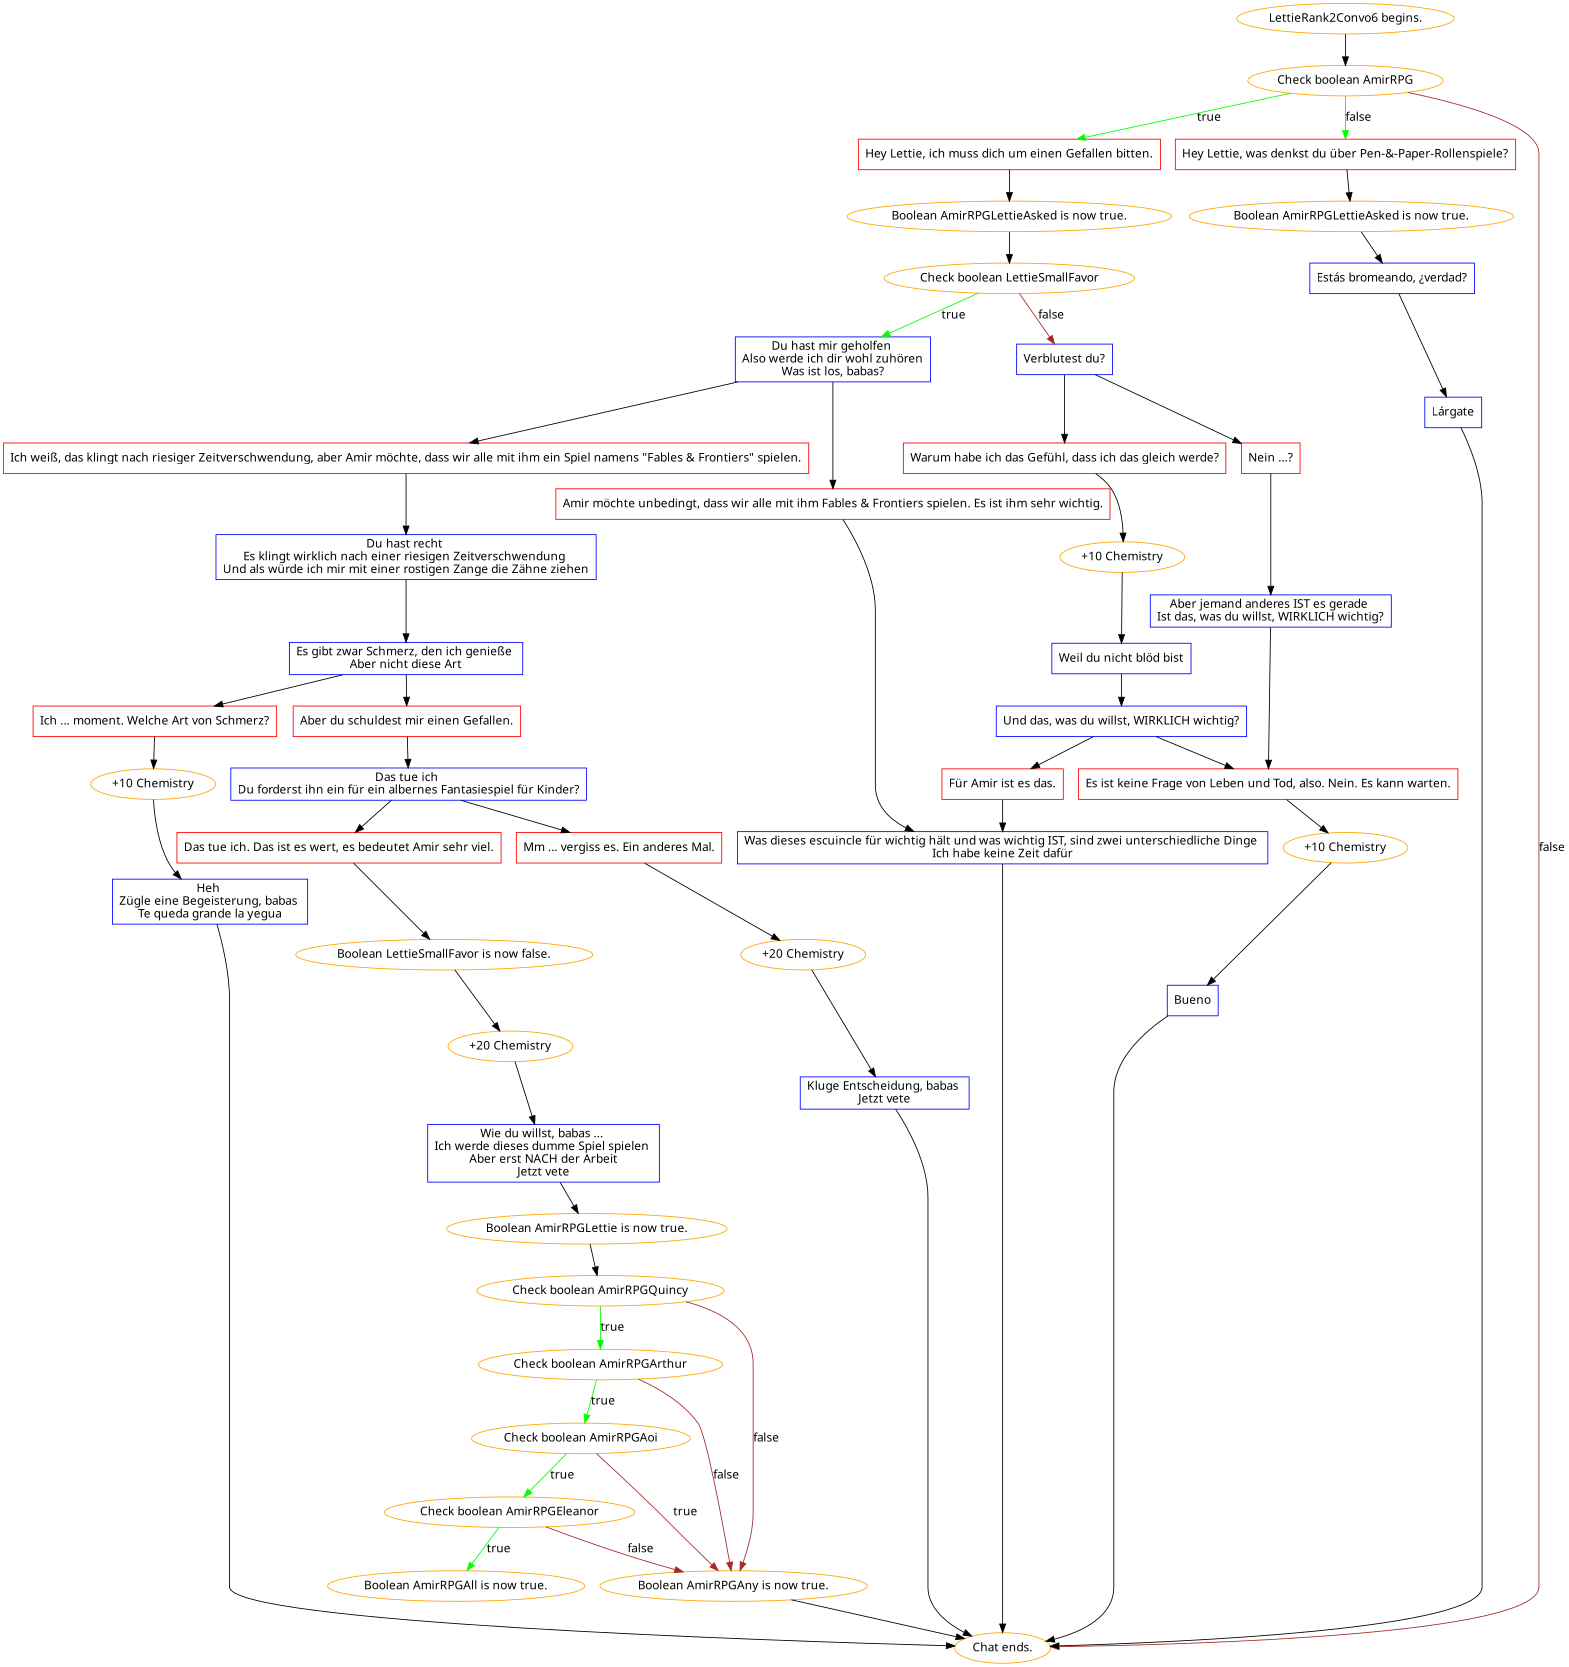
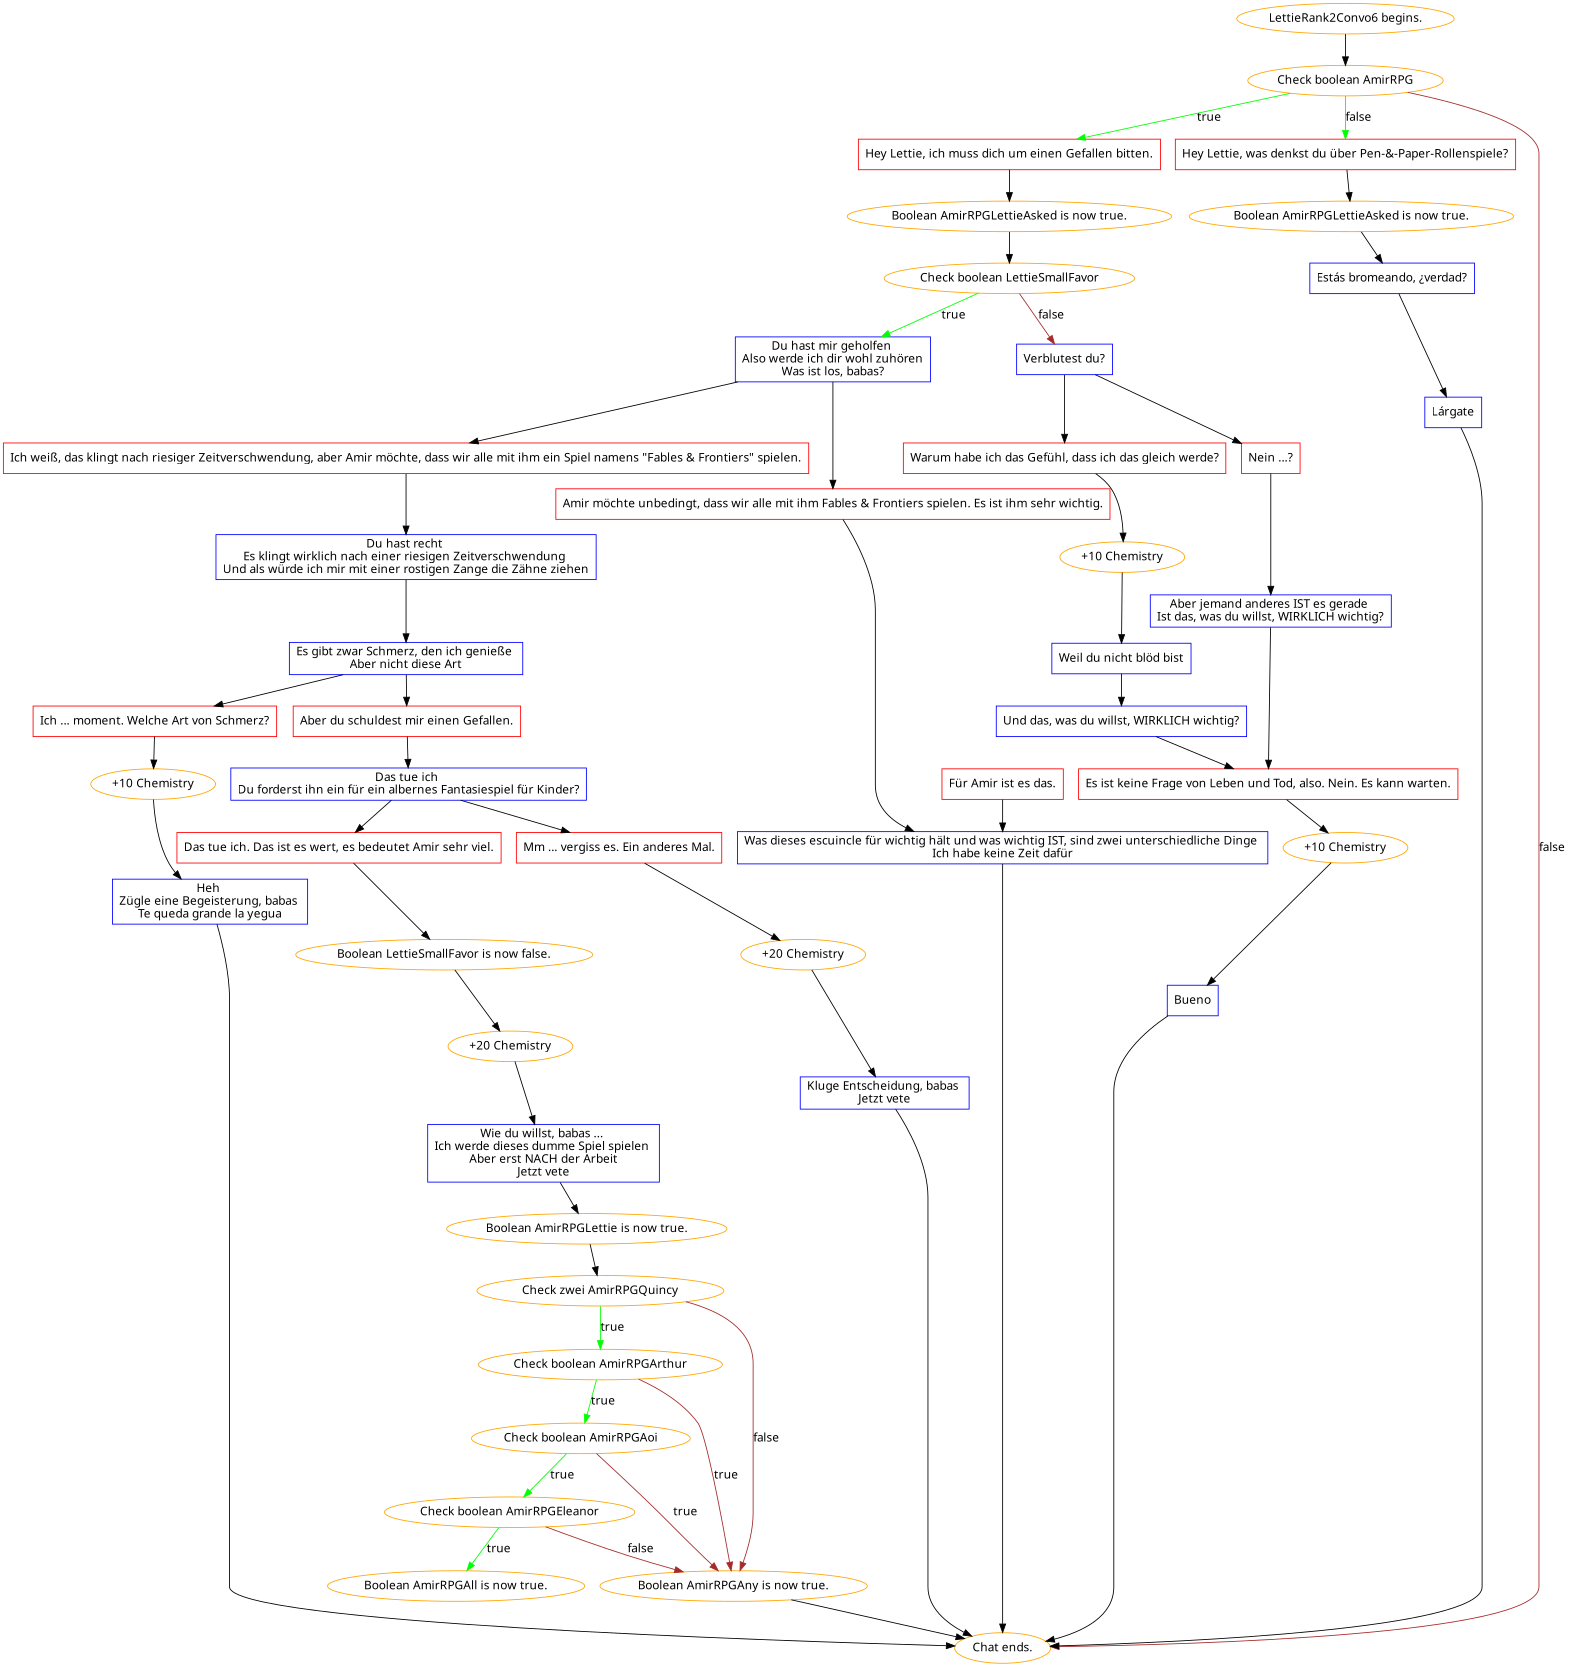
edge "Und das, was du willst, WIRKLICH wichtig?" -> "Für Amir ist es das.": removed
node "Check boolean AmirRPGQuincy": label "Check boolean AmirRPGQuincy" -> "Check zwei AmirRPGQuincy"
edge "Check boolean AmirRPGArthur" -> "Boolean AmirRPGAny is now true.": label "false" -> "true"
